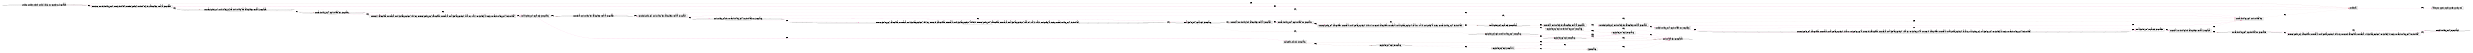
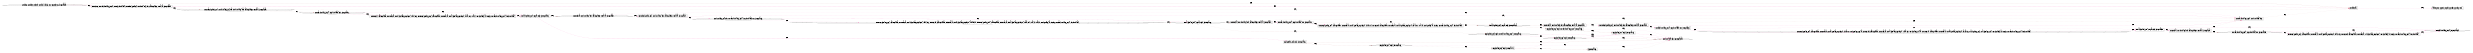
edge "'mov al, byte [esi+0x7]', 'cmp al, 0x3d', 'je 0x804a29e'," -> "'mov edi, dword [esp+0x20]', 'jmp 0x804a159',": added, label "CFG"
